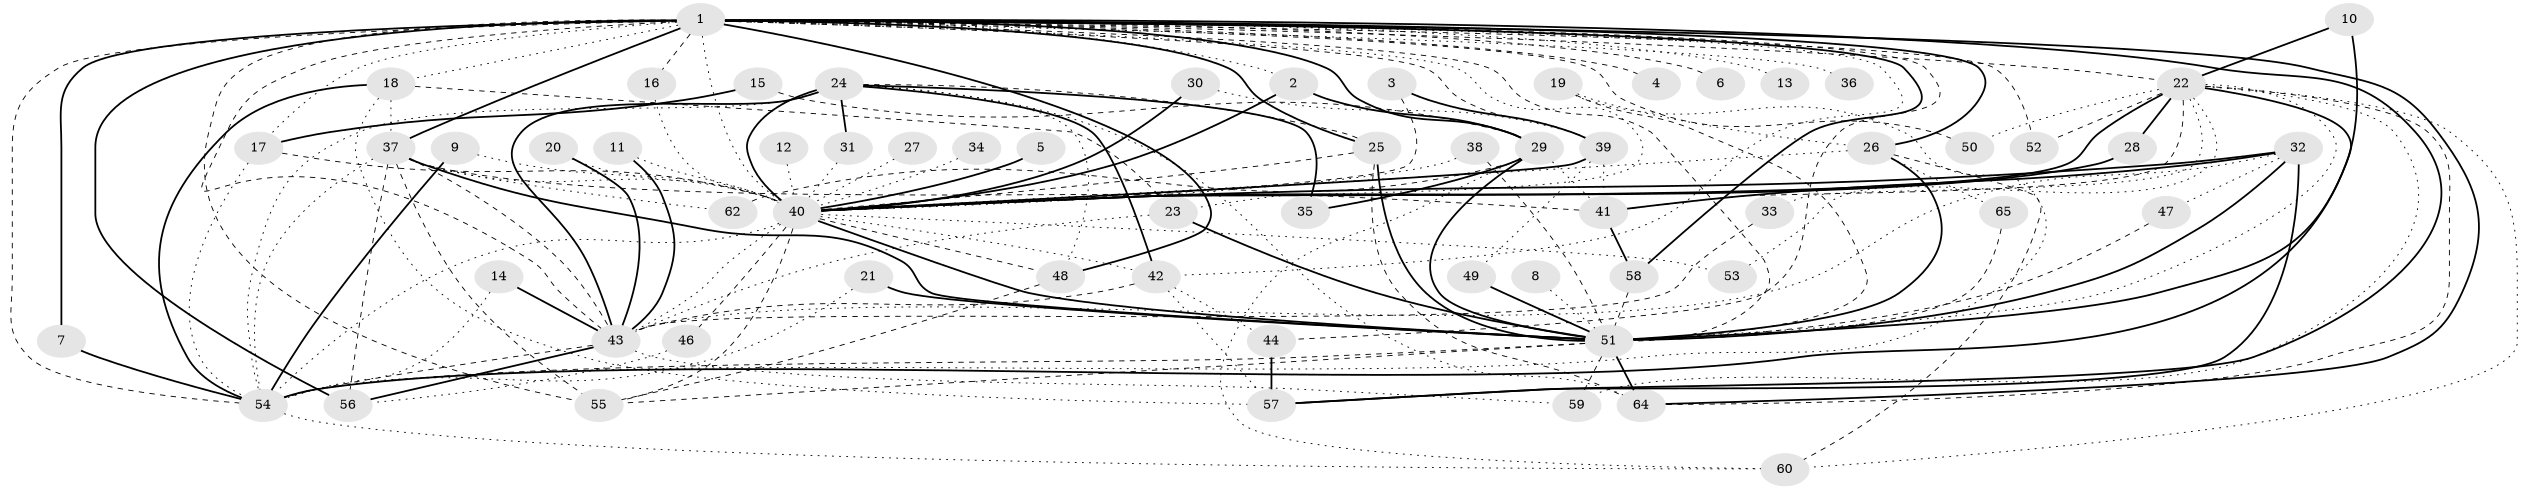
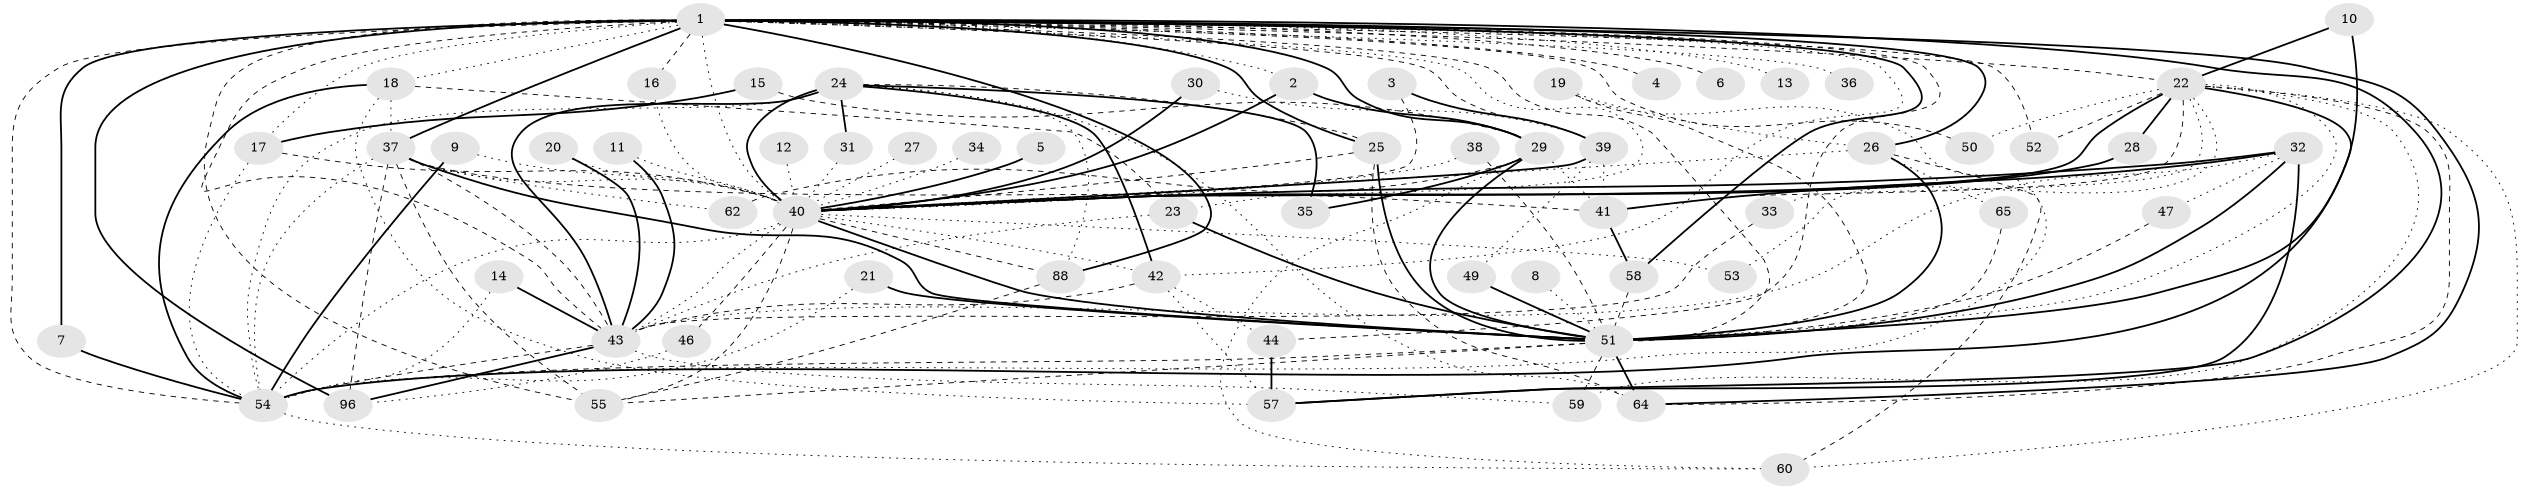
node "48": label "48" -> "88"
node "56": label "56" -> "96"
